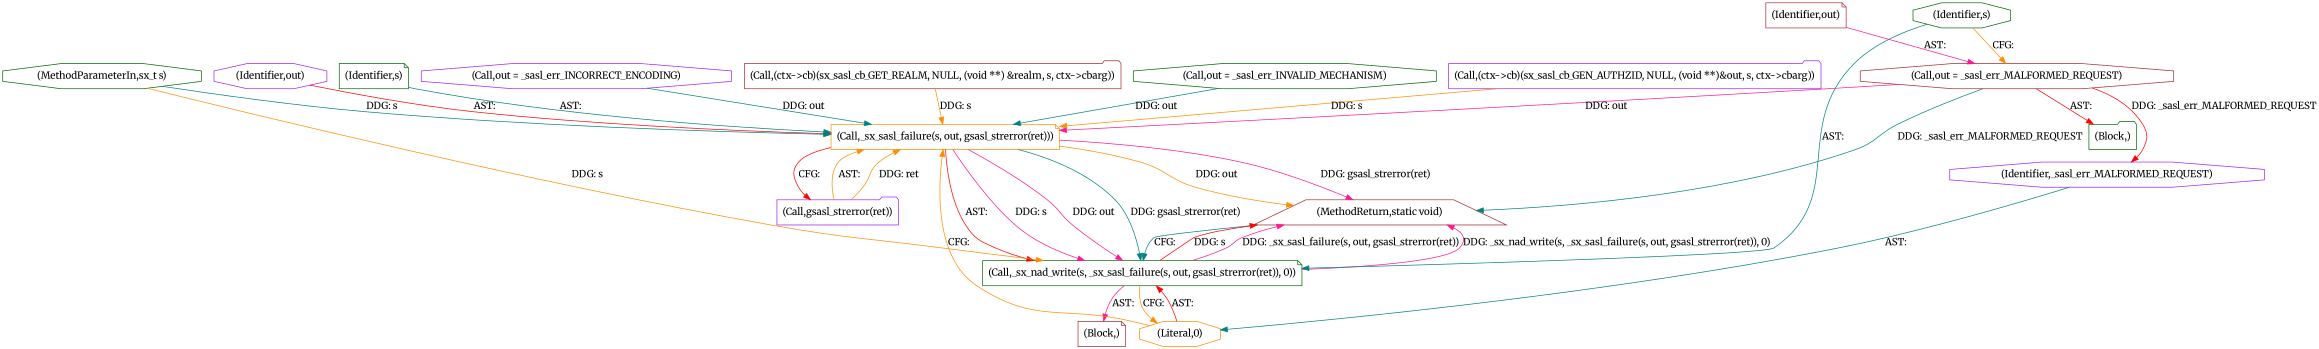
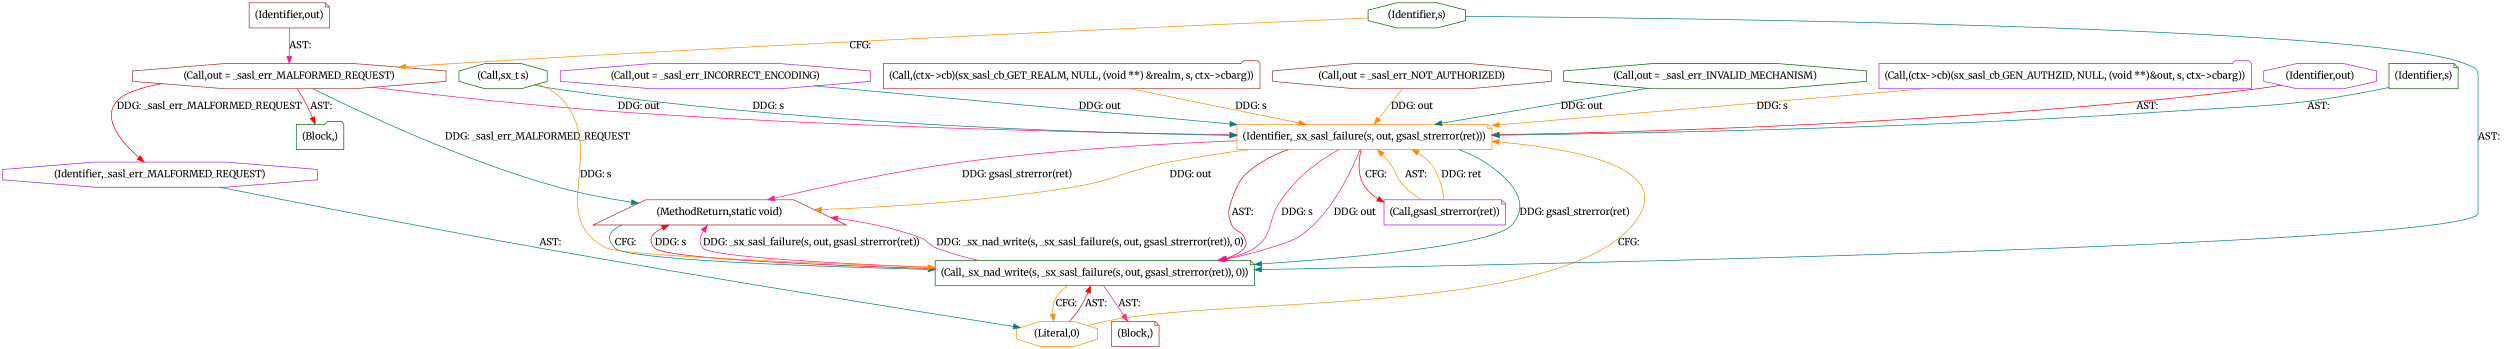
node "(MethodParameterIn,sx_t s)": label "(MethodParameterIn,sx_t s)" -> "(Call,sx_t s)"
node "(Call,out = _sasl_err_NOT_AUTHORIZED)": added
node "(Call,_sx_sasl_failure(s, out, gsasl_strerror(ret)))": label "(Call,_sx_sasl_failure(s, out, gsasl_strerror(ret)))" -> "(Identifier,_sx_sasl_failure(s, out, gsasl_strerror(ret)))"
node "(Call,gsasl_strerror(ret))": shape folder -> note
